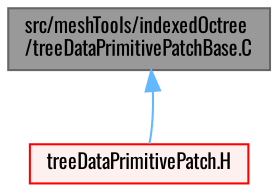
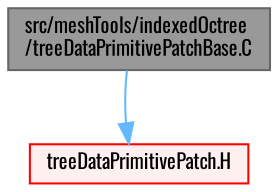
edge "treeDataPrimitivePatch.H" -> "src/meshTools/indexedOctree /treeDataPrimitivePatchBase.C": reversed
